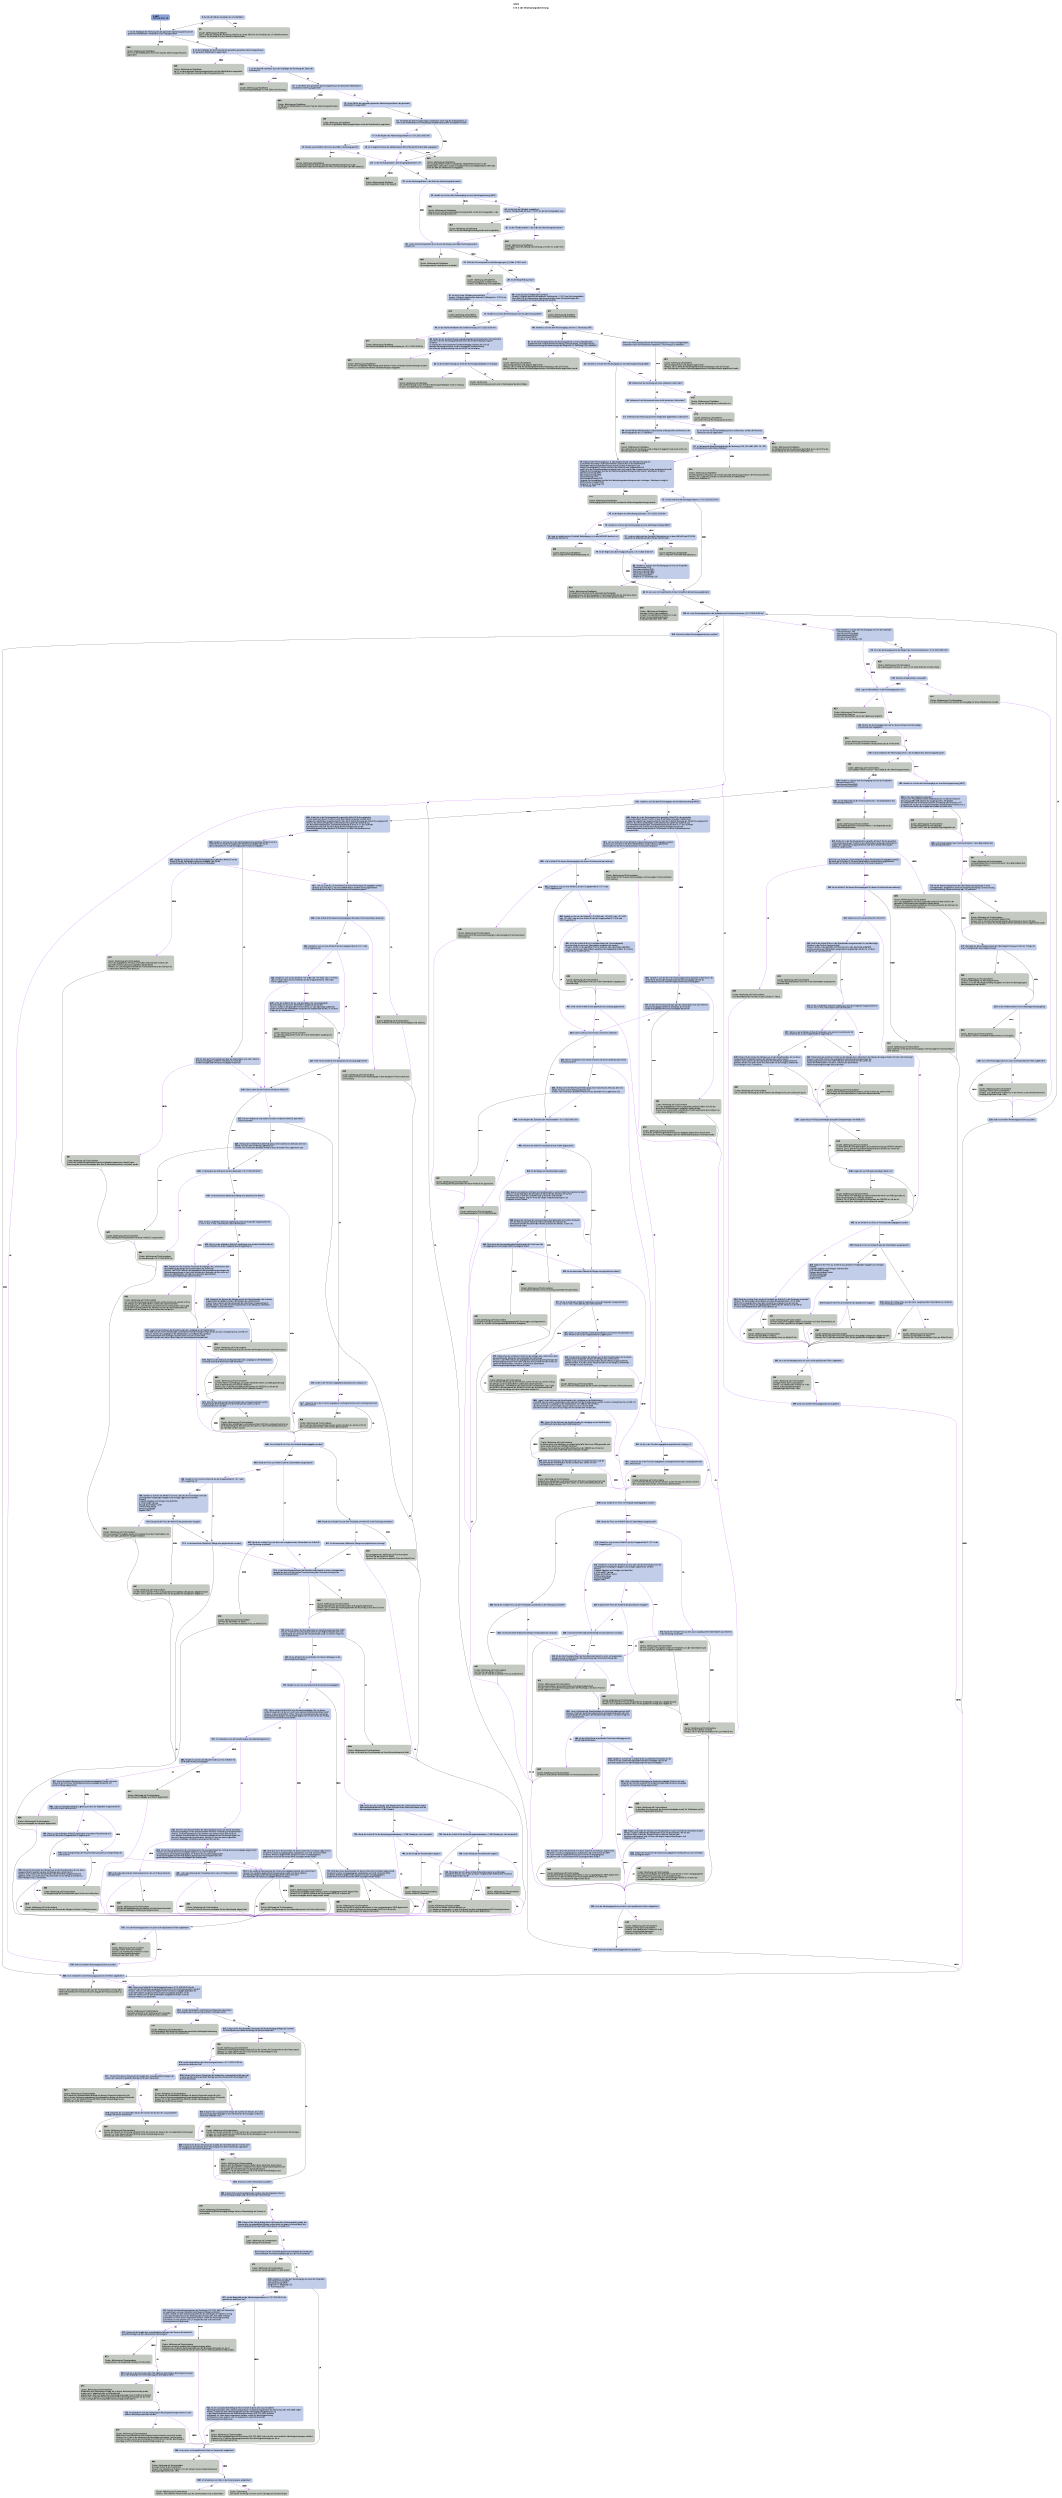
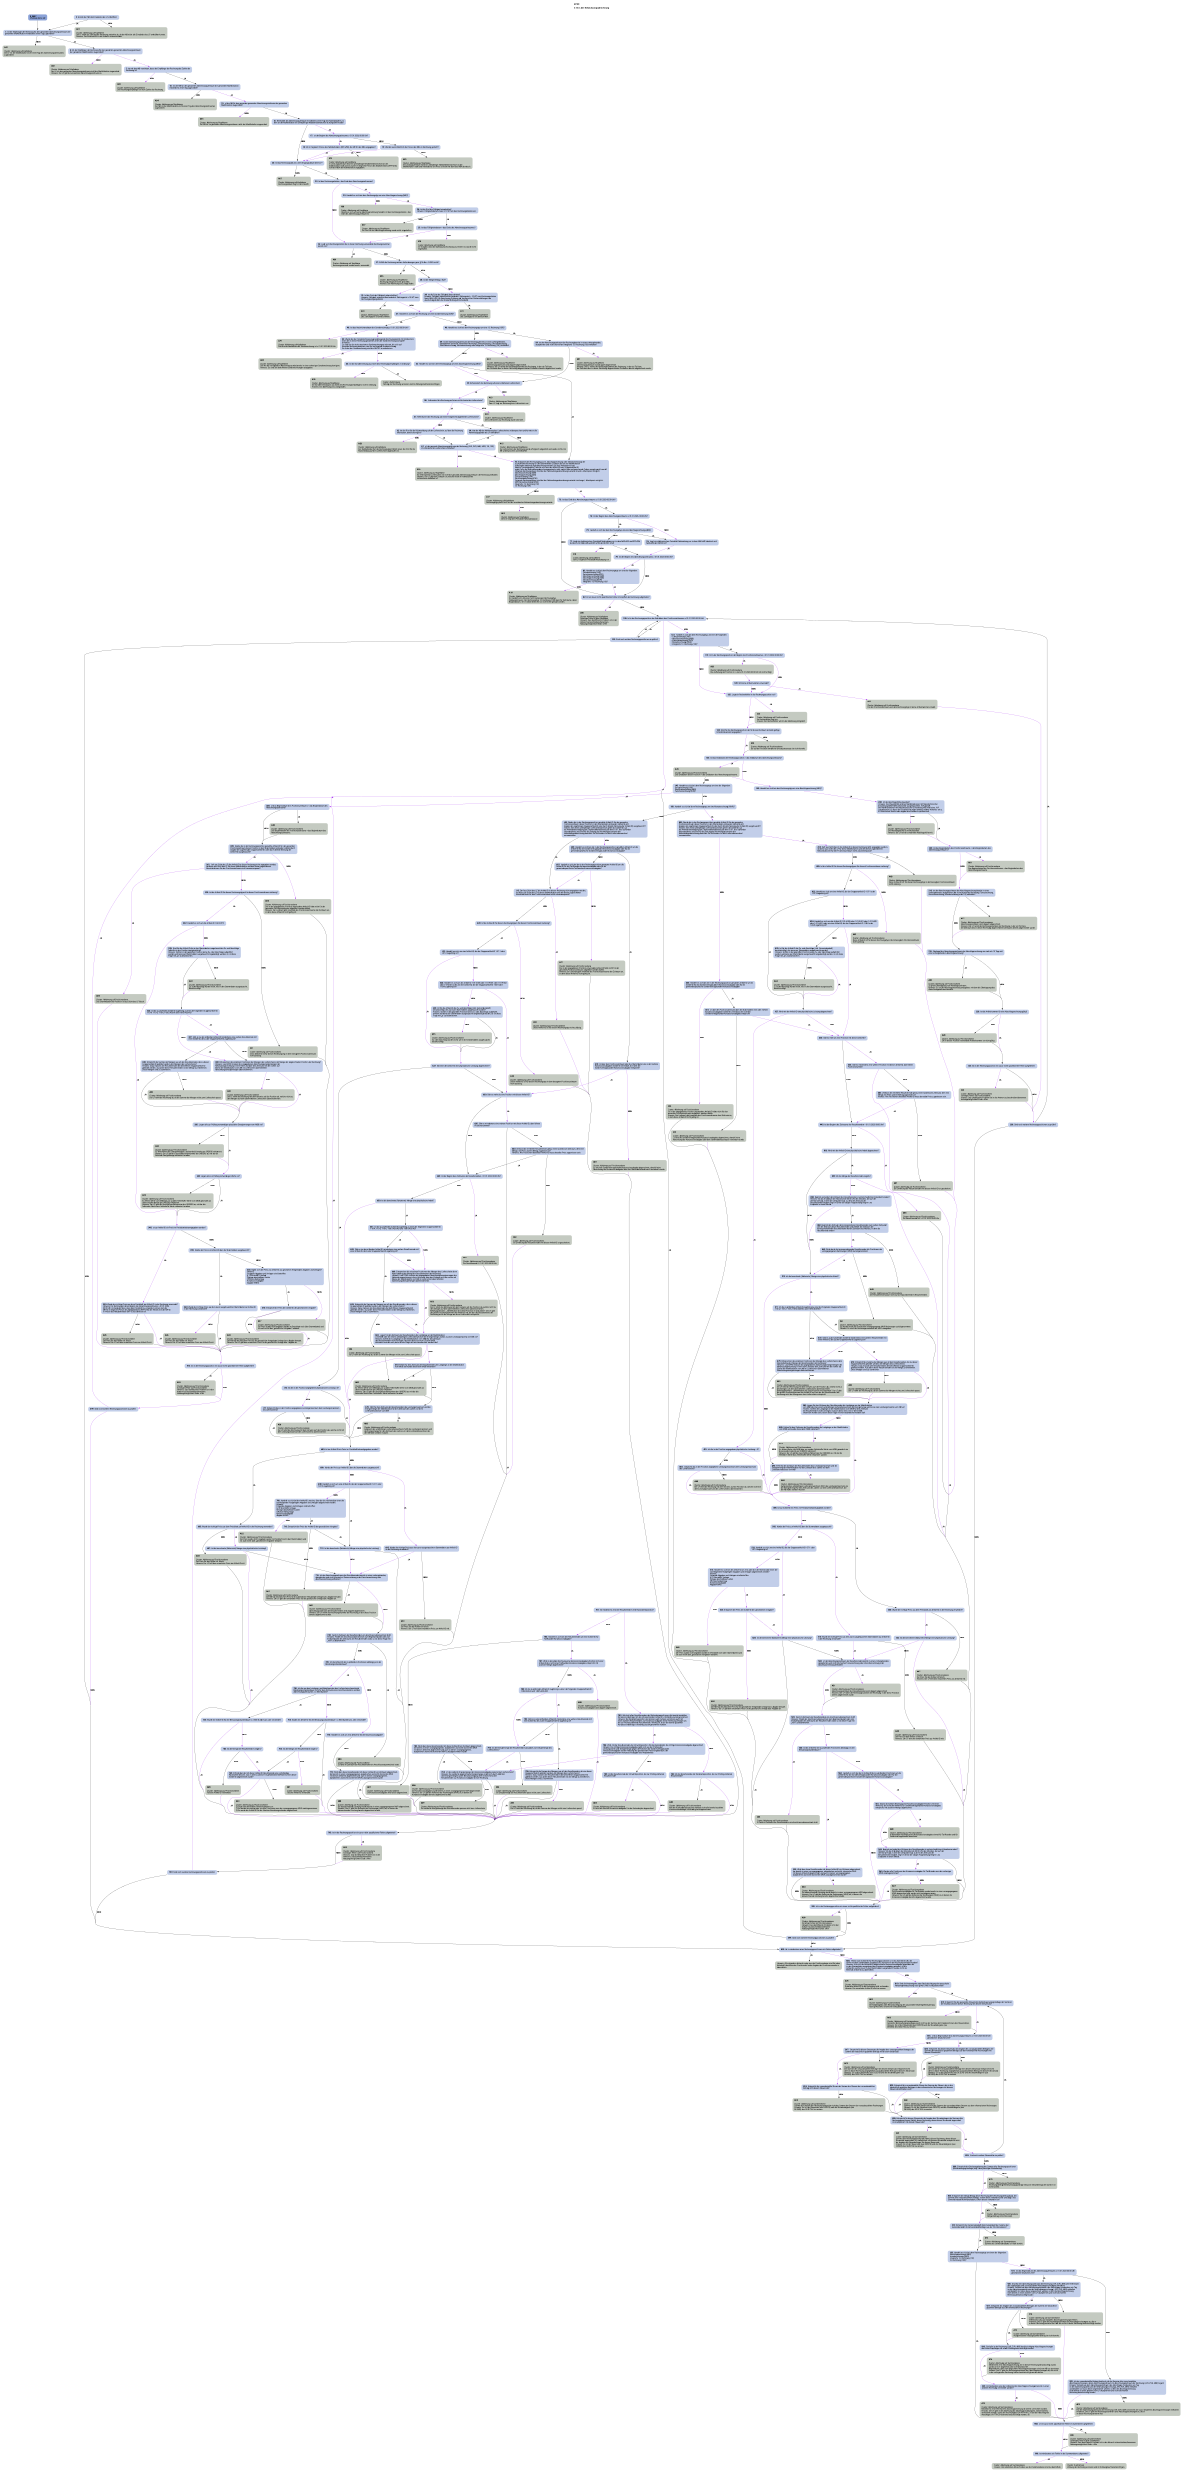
node "62:": text "referenziert, bereits abgelaufen?" -> "referenziert, bereits korrigiert?"
edge "76:" -> "AF4": now "A17" -> "AF4"
edge "300:" -> "305:": added, label "NEIN"
node "A58": text "Rechnungsnummer: Ablehnung auf Positionsebene" -> "Cluster: Ablehnung auf Positionsebene"
node "775:": removed
